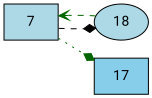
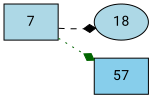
edge "18" -> "7": removed
node "17": label "17" -> "57"
